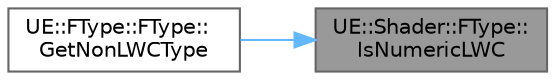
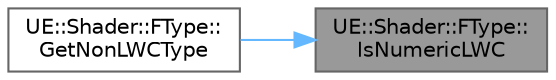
node "UE::FType::FType:: GetNonLWCType": label "UE::FType::FType:: GetNonLWCType" -> "UE::Shader::FType:: GetNonLWCType"
